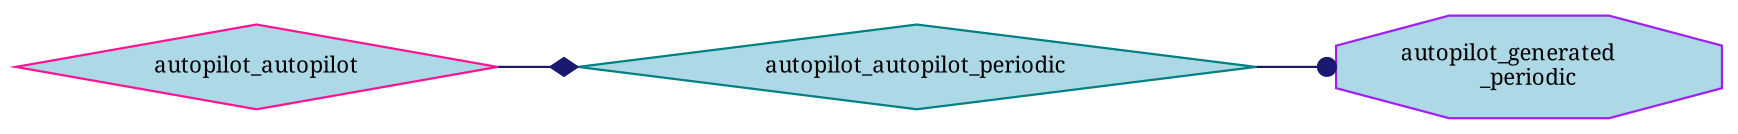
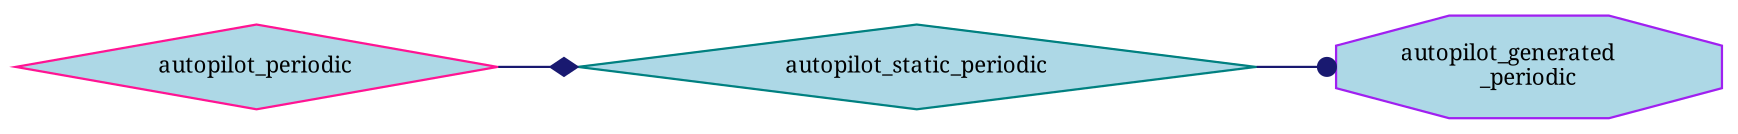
node "autopilot_autopilot": label "autopilot_autopilot" -> "autopilot_periodic"
node "autopilot_autopilot_periodic": label "autopilot_autopilot_periodic" -> "autopilot_static_periodic"
